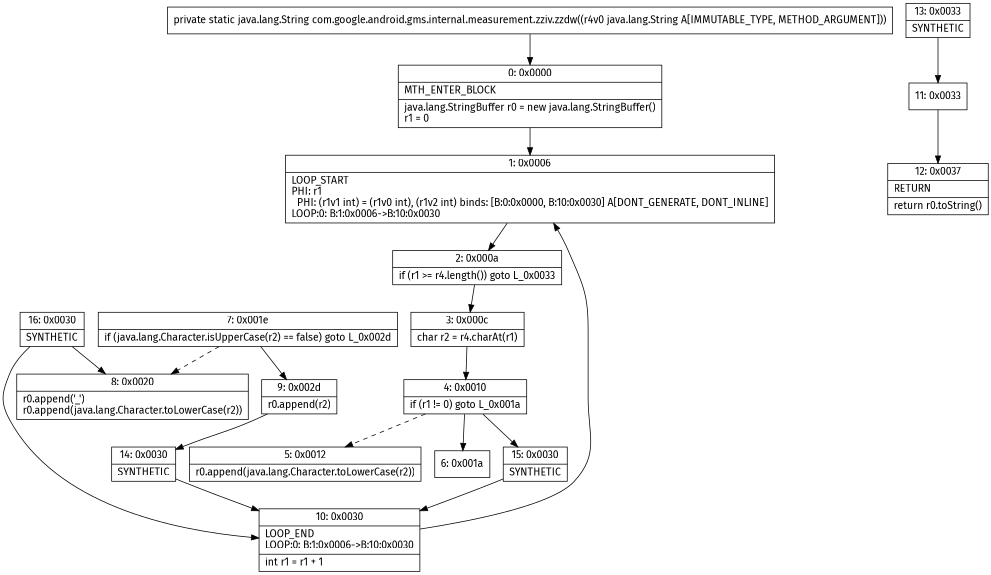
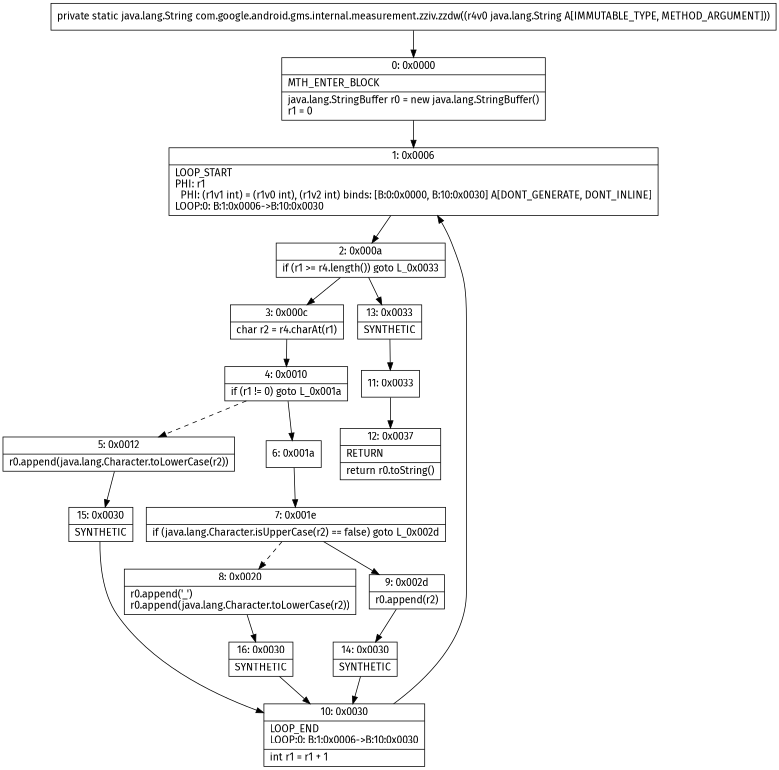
edge "2: 0x000a" -> "13: 0x0033": added
edge "16: 0x0030" -> "8: 0x0020": reversed
edge "4: 0x0010" -> "15: 0x0030": now "5: 0x0012" -> "15: 0x0030"
edge "6: 0x001a" -> "7: 0x001e": added
